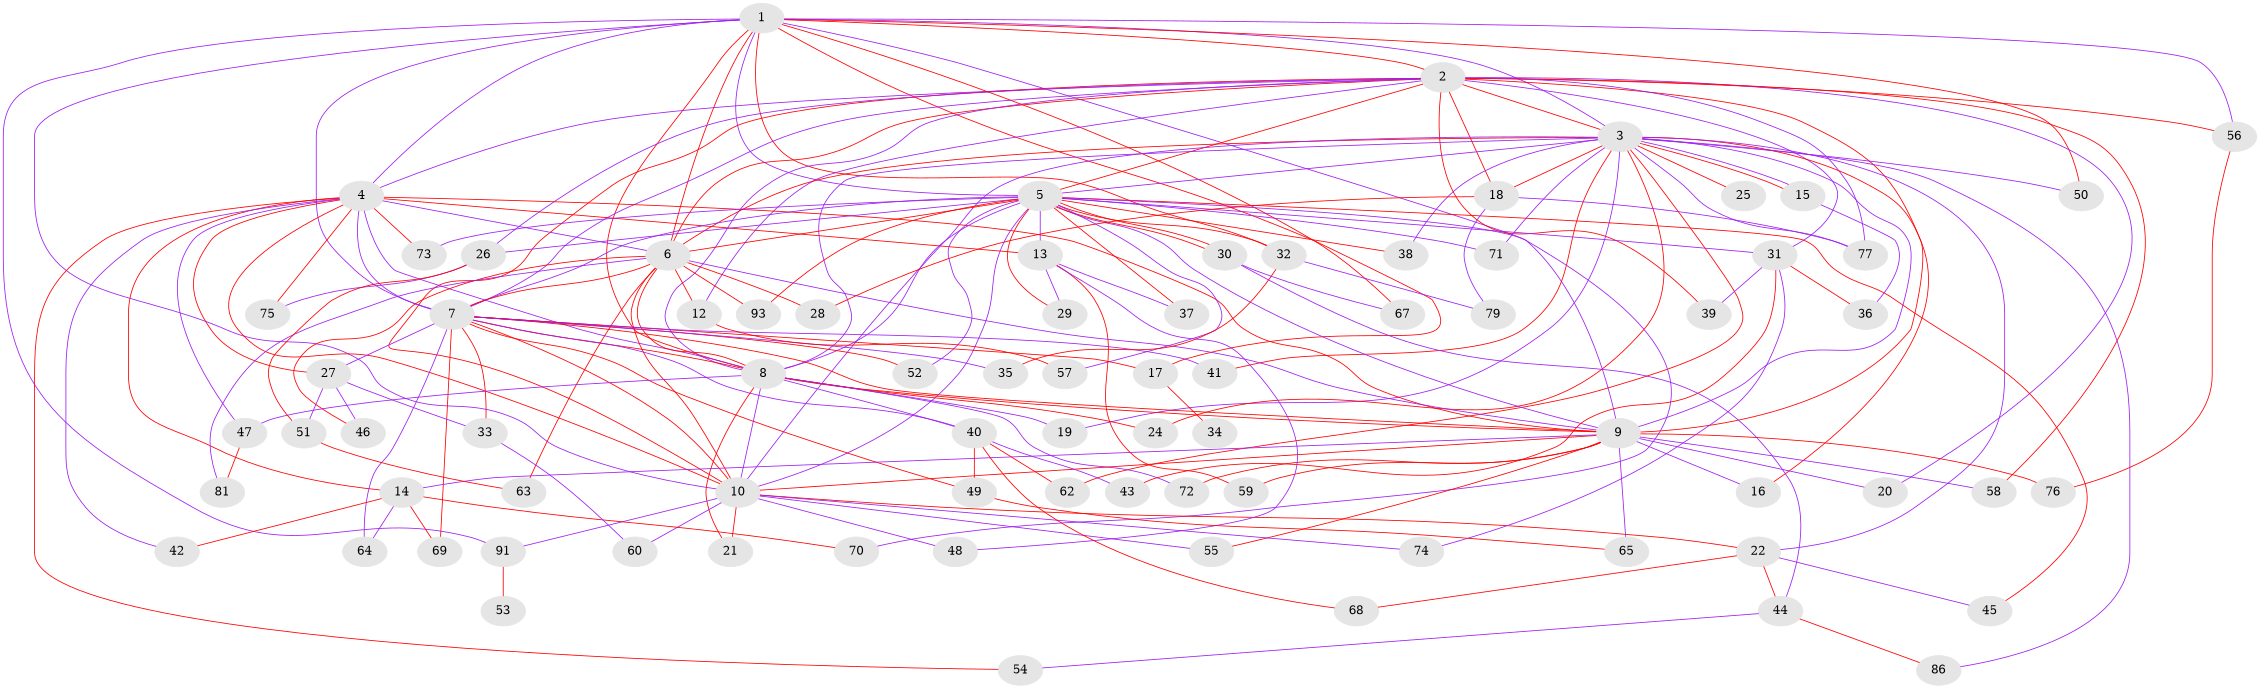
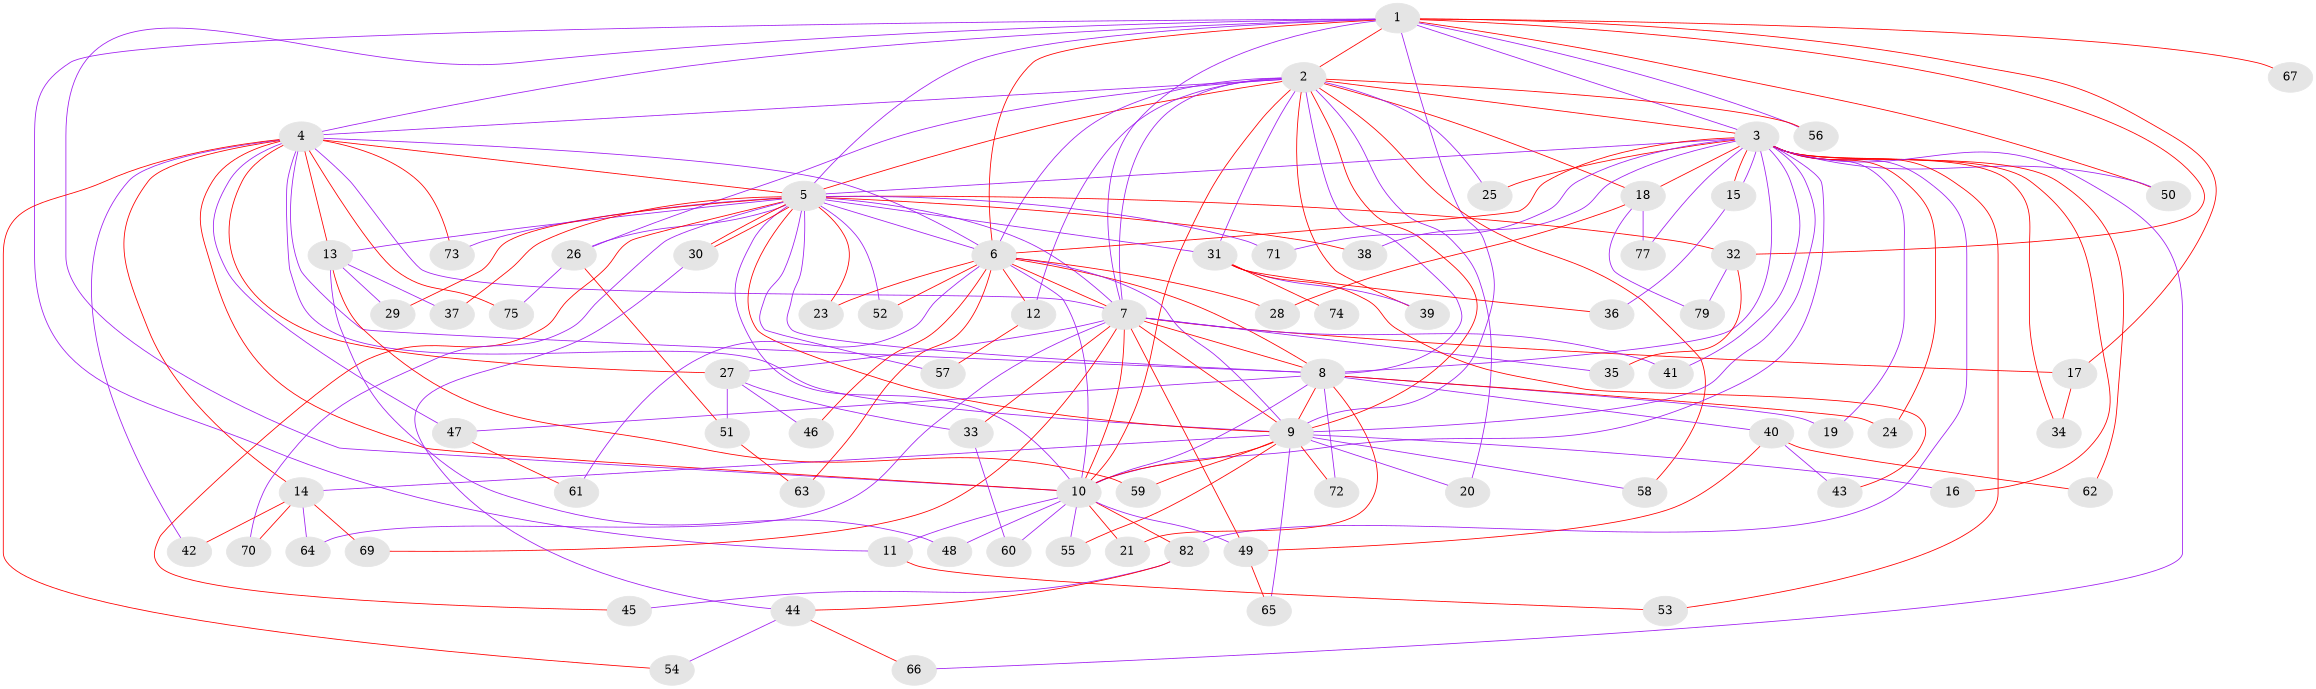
edge "2" -- "77": now "2" -- "25"
edge "2" -- "6": color red -> purple
edge "4" -- "5": added
edge "3" -- "34": added
edge "5" -- "6": color red -> purple
edge "4" -- "9": color red -> purple
edge "1" -- "8": removed
edge "30" -- "67": removed
node "93": label "93" -> "23"
edge "5" -- "9": color purple -> red
edge "7" -- "52": now "6" -- "52"
edge "3" -- "41": color red -> purple
edge "6" -- "10": color red -> purple
edge "7" -- "40": removed
edge "3" -- "53": added
edge "31" -- "74": color purple -> red
node "81": label "81" -> "61"
node "76": removed
edge "10" -- "74": now "10" -- "49"
node "91": label "91" -> "11"
node "22": label "22" -> "82"
node "68": removed
node "86": label "86" -> "66"
